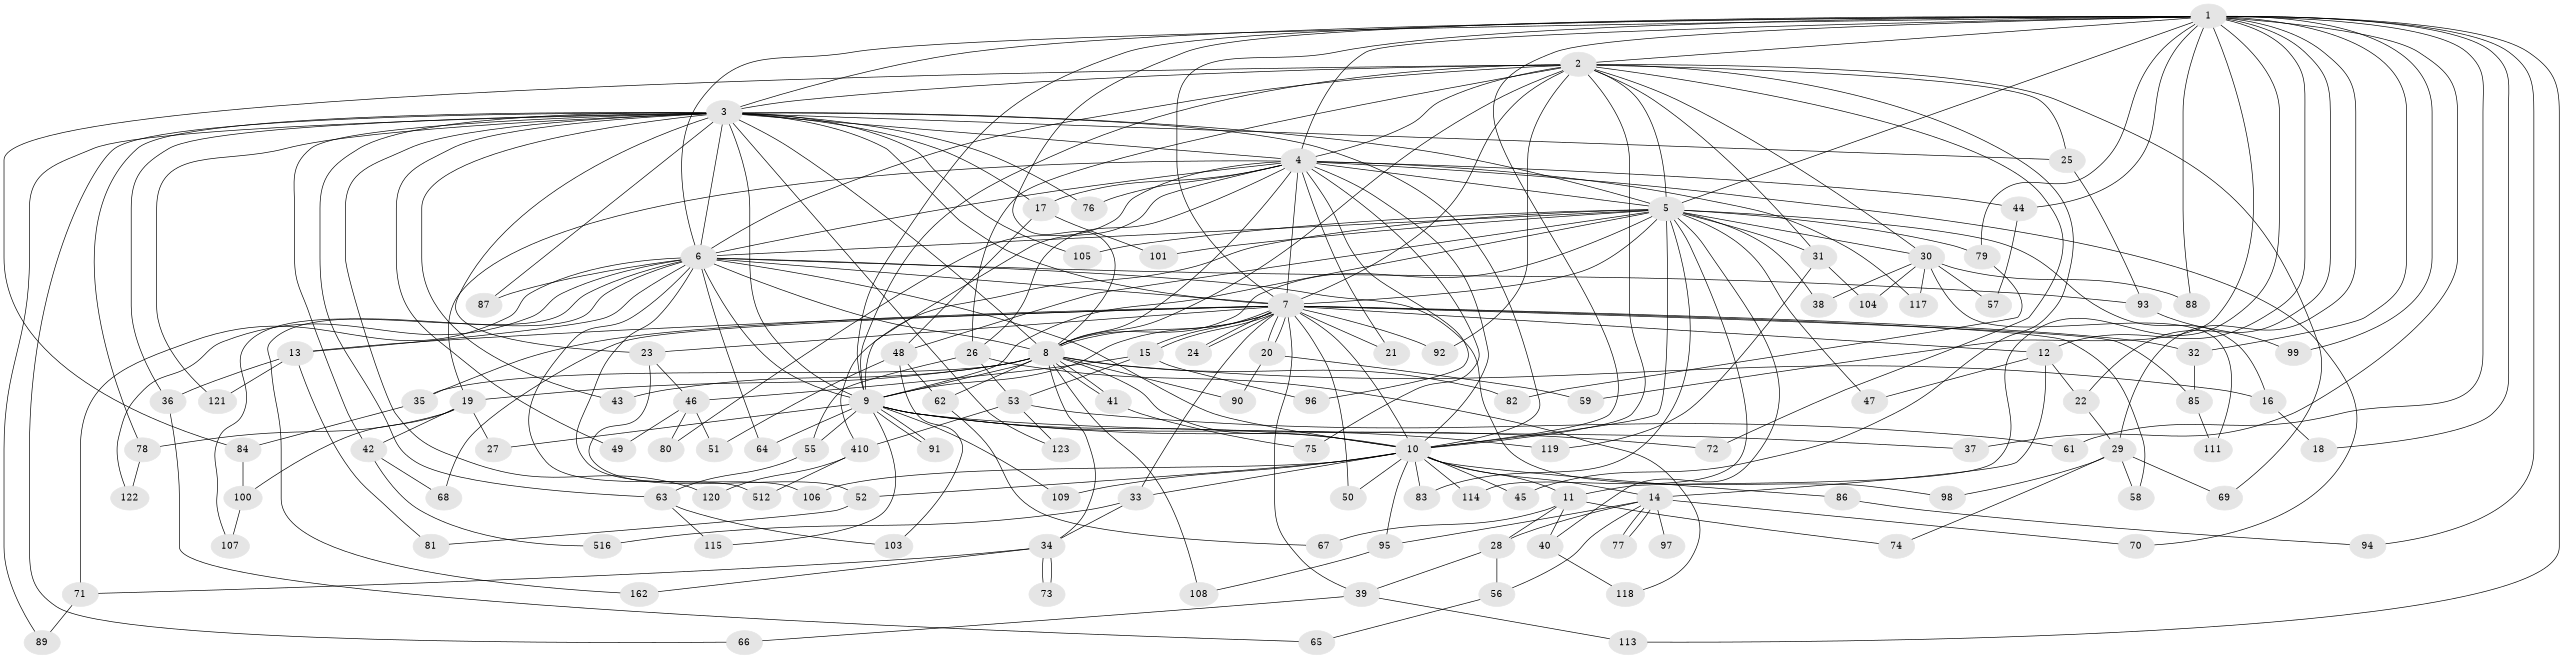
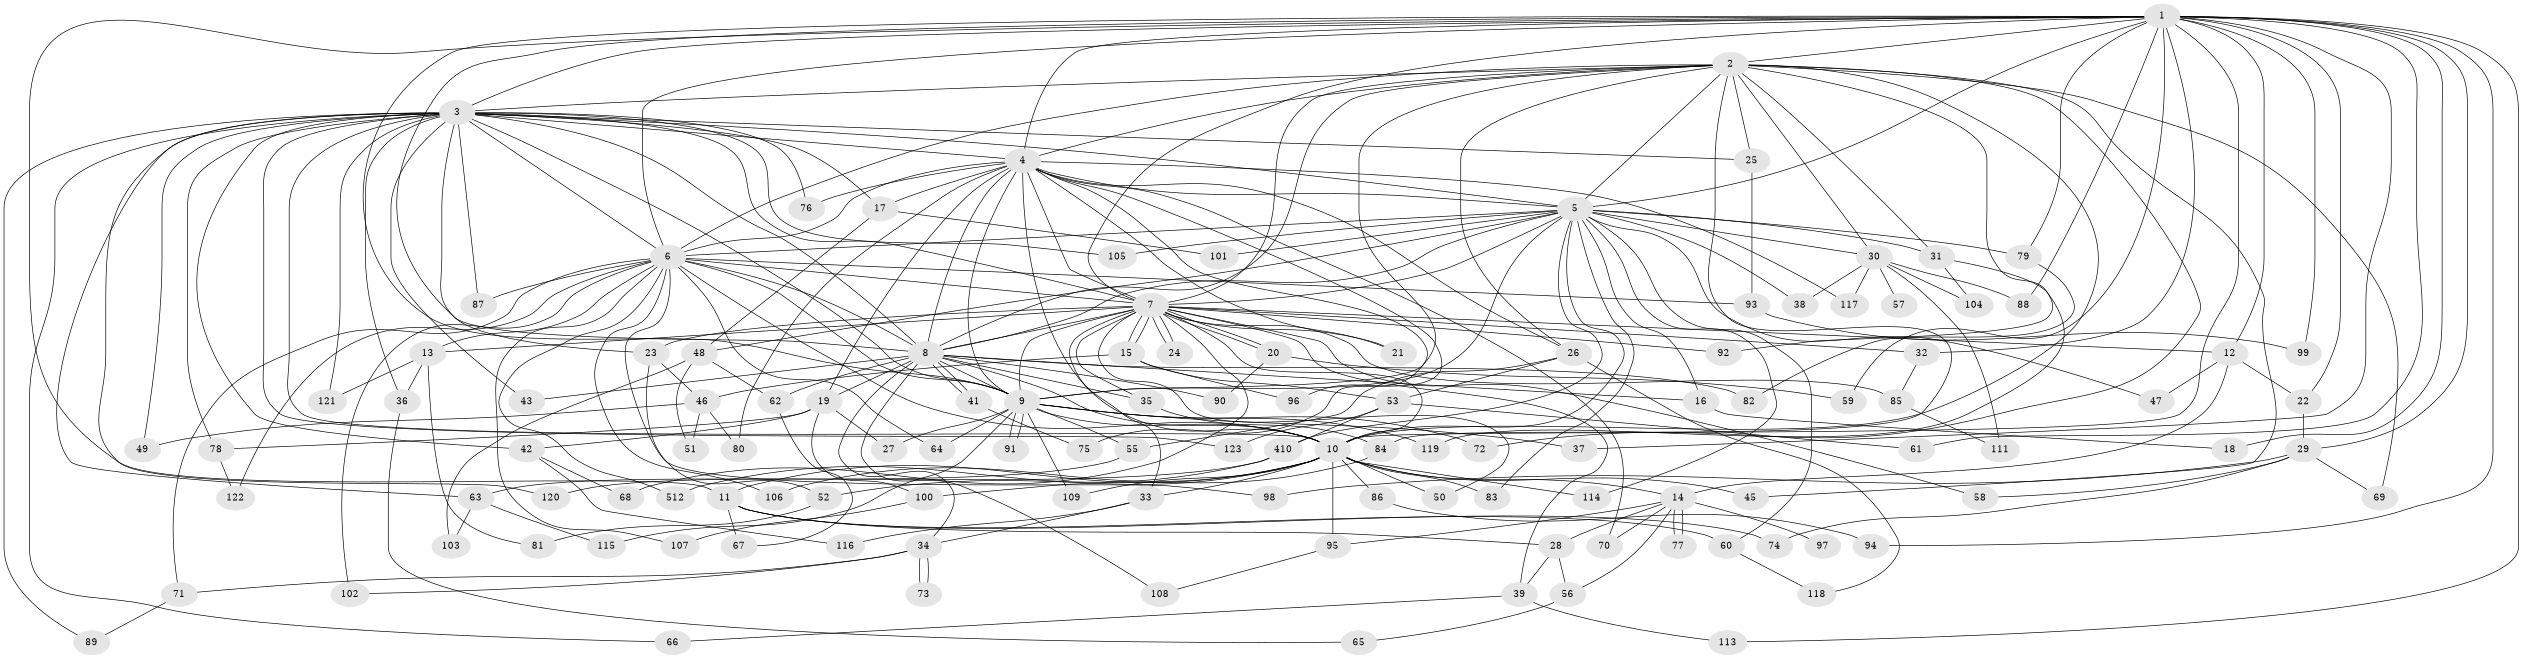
node "44": removed
node "516": label "516" -> "116"
node "40": label "40" -> "60"
node "162": label "162" -> "102"
